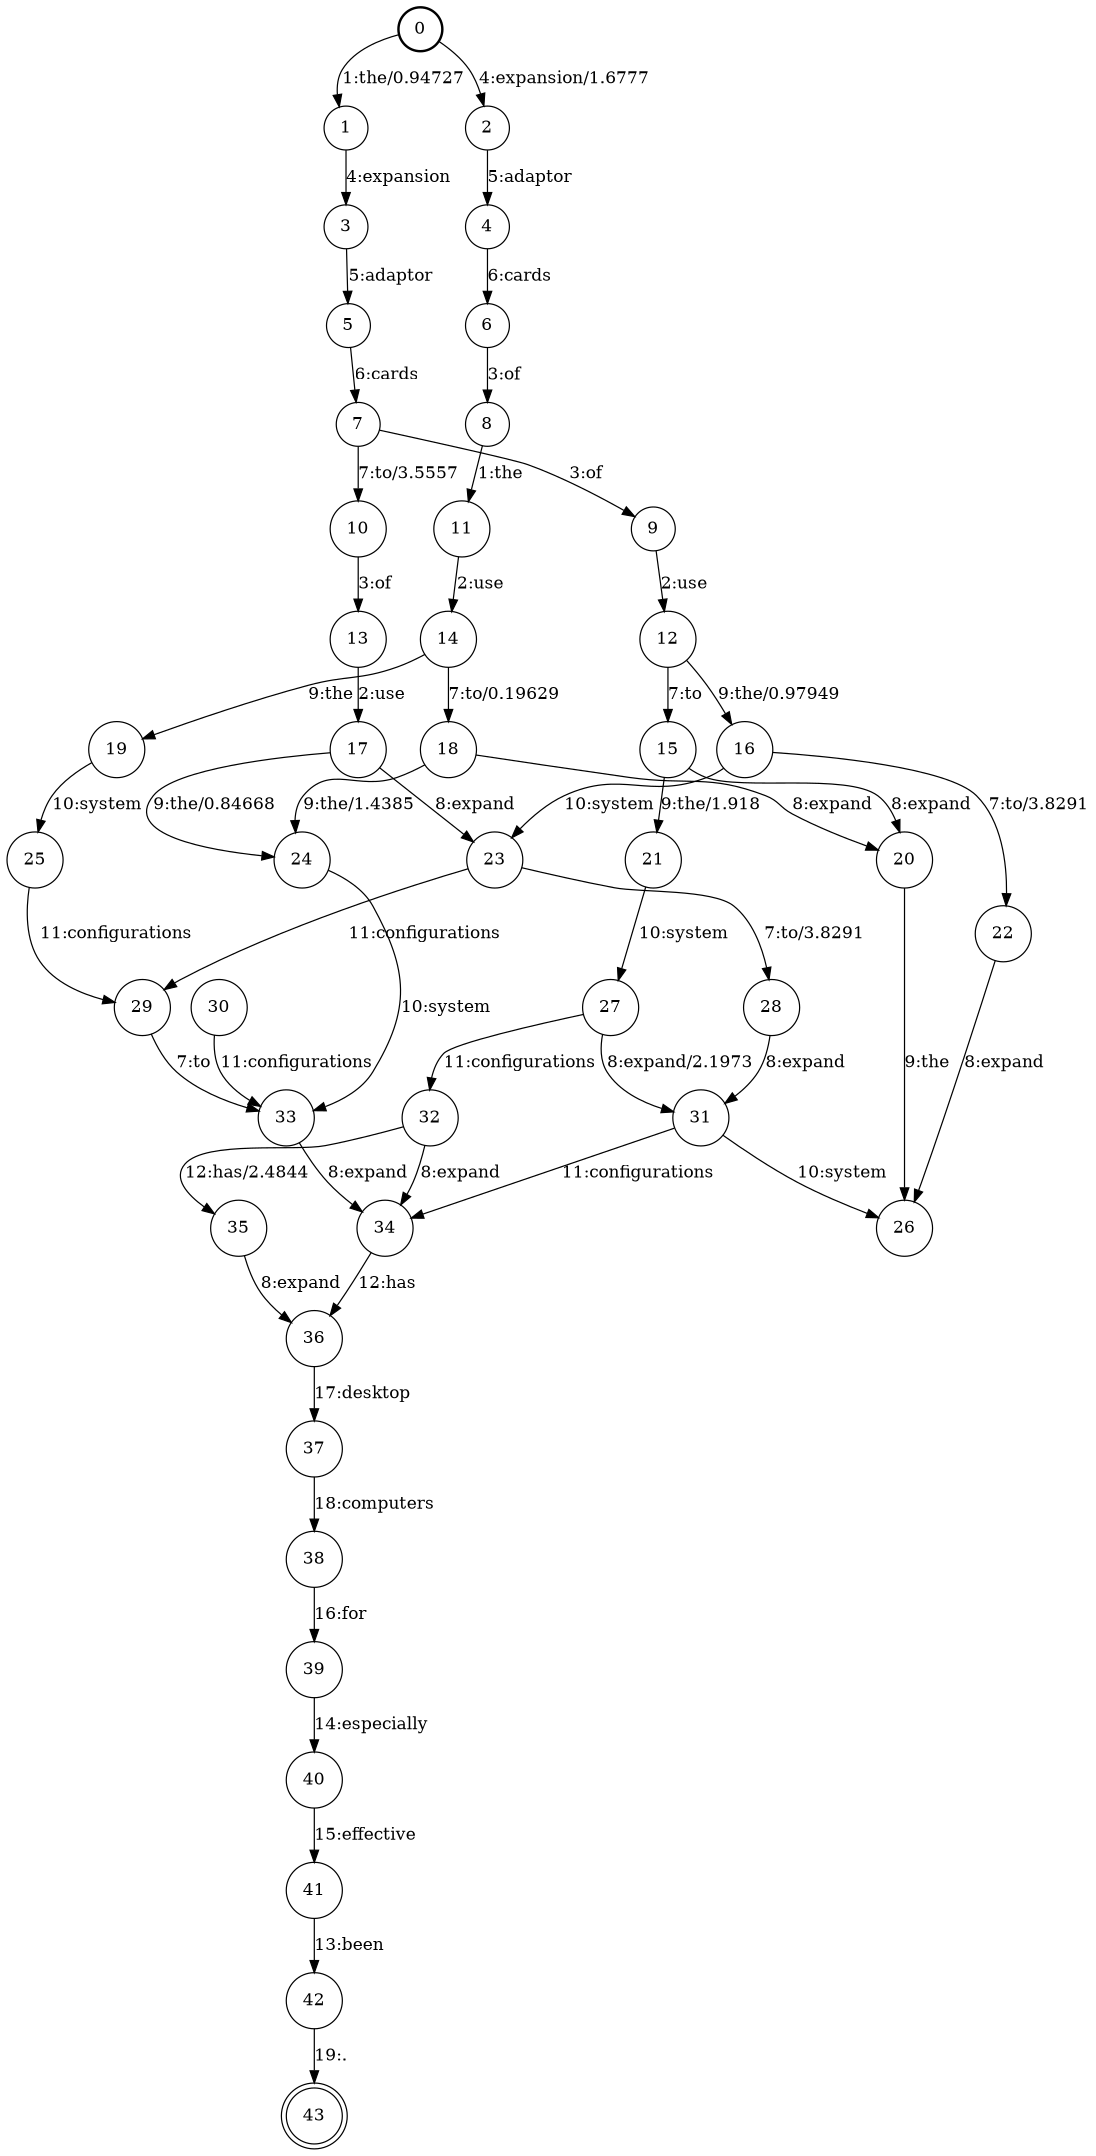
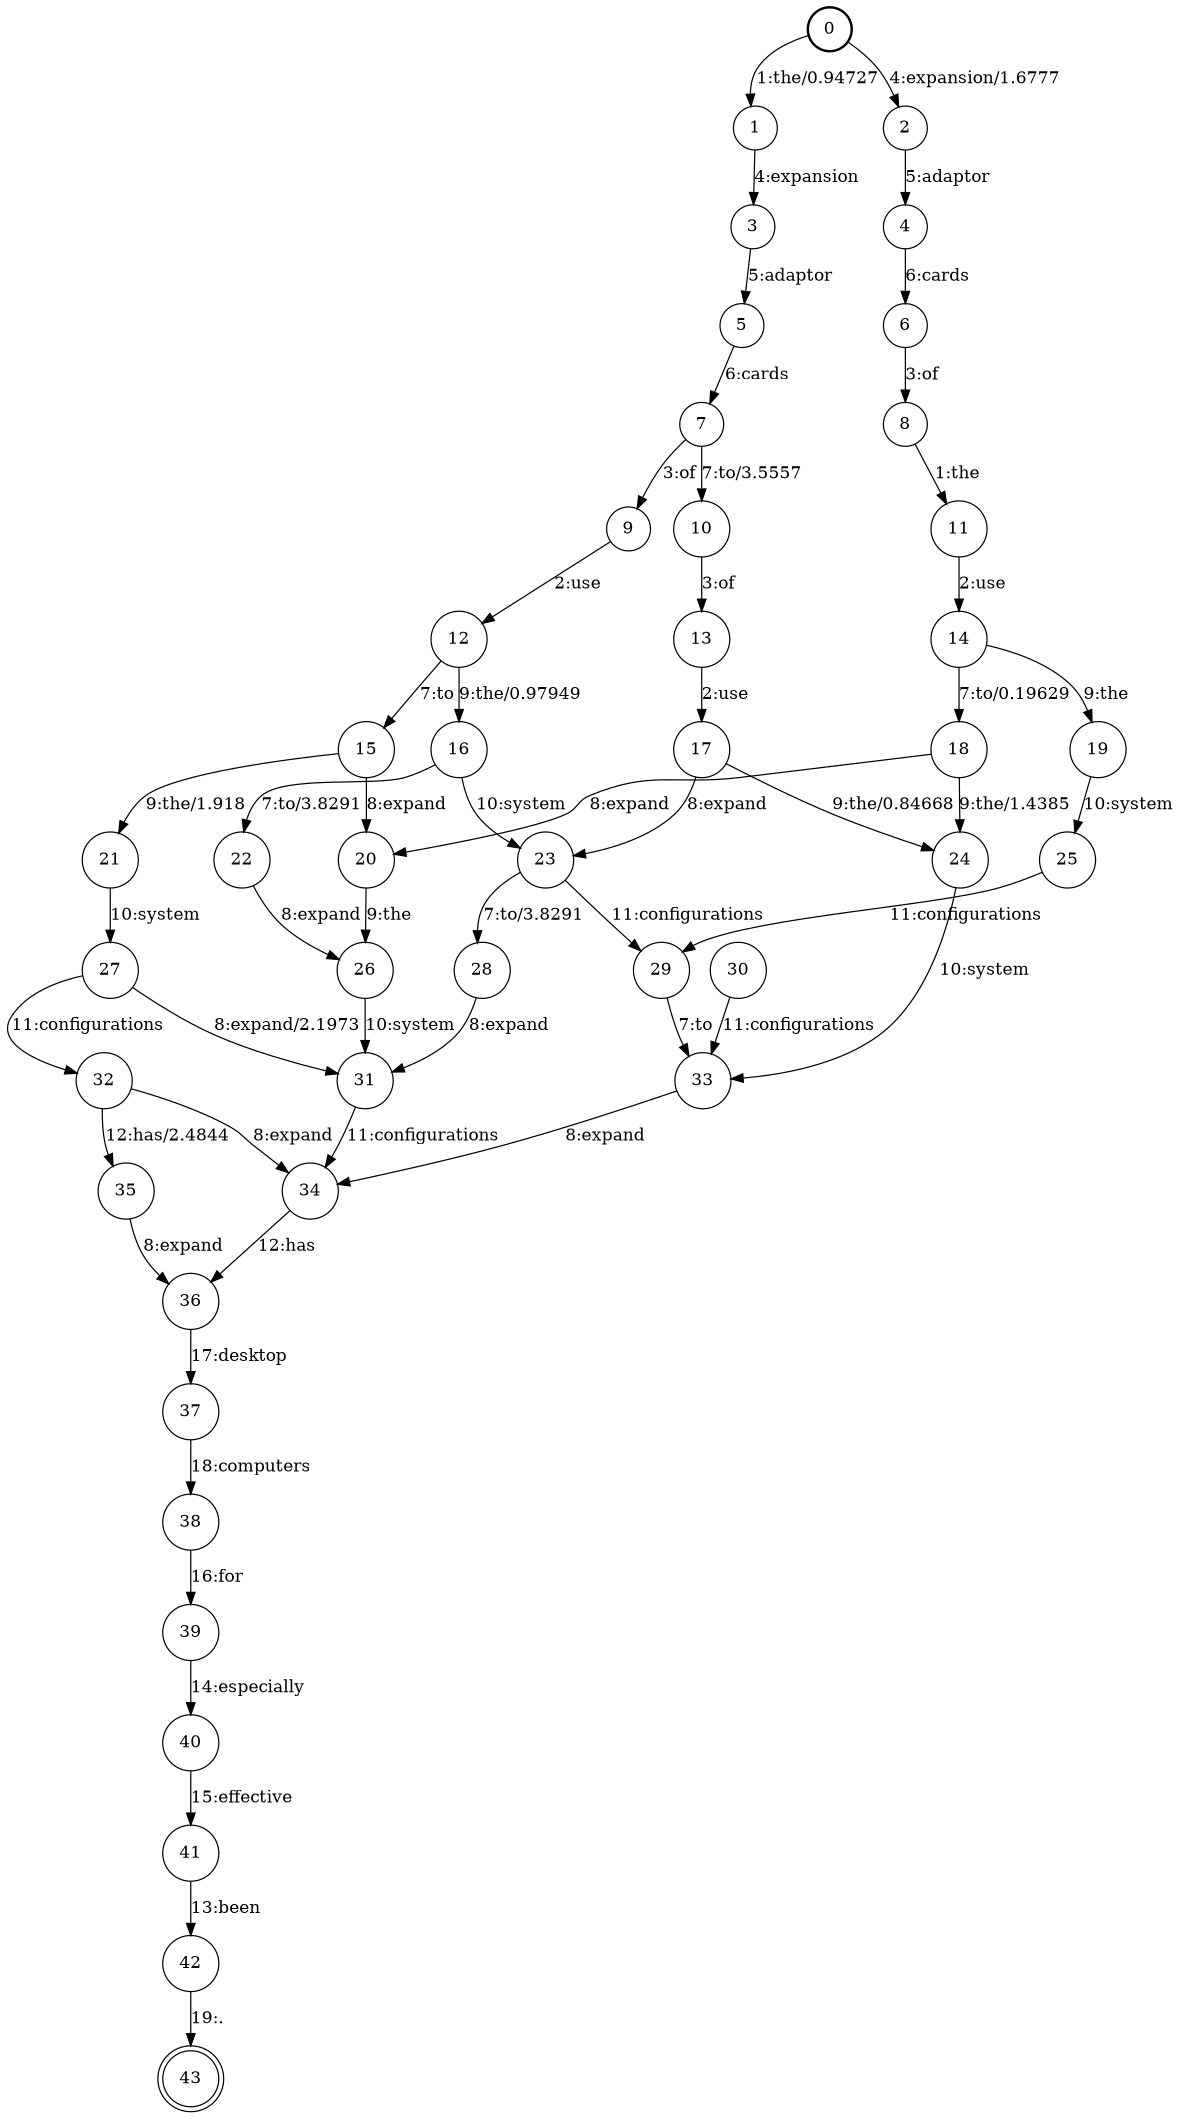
edge "31" -> "26": reversed
